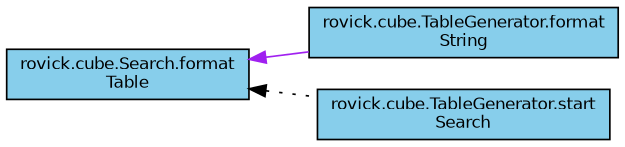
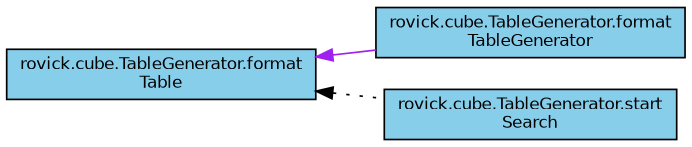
node "rovick.cube.TableGenerator.format String": label "rovick.cube.TableGenerator.format String" -> "rovick.cube.TableGenerator.format TableGenerator"
node "rovick.cube.Search.format Table": label "rovick.cube.Search.format Table" -> "rovick.cube.TableGenerator.format Table"
